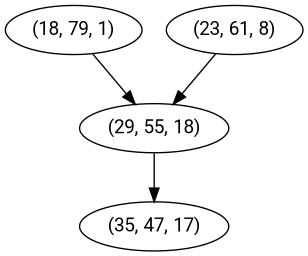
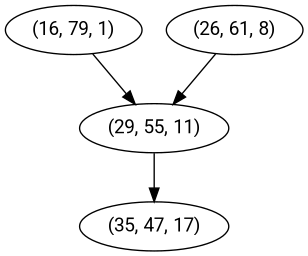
node "(18, 79, 1)": label "(18, 79, 1)" -> "(16, 79, 1)"
node "(23, 61, 8)": label "(23, 61, 8)" -> "(26, 61, 8)"
node "(29, 55, 18)": label "(29, 55, 18)" -> "(29, 55, 11)"
